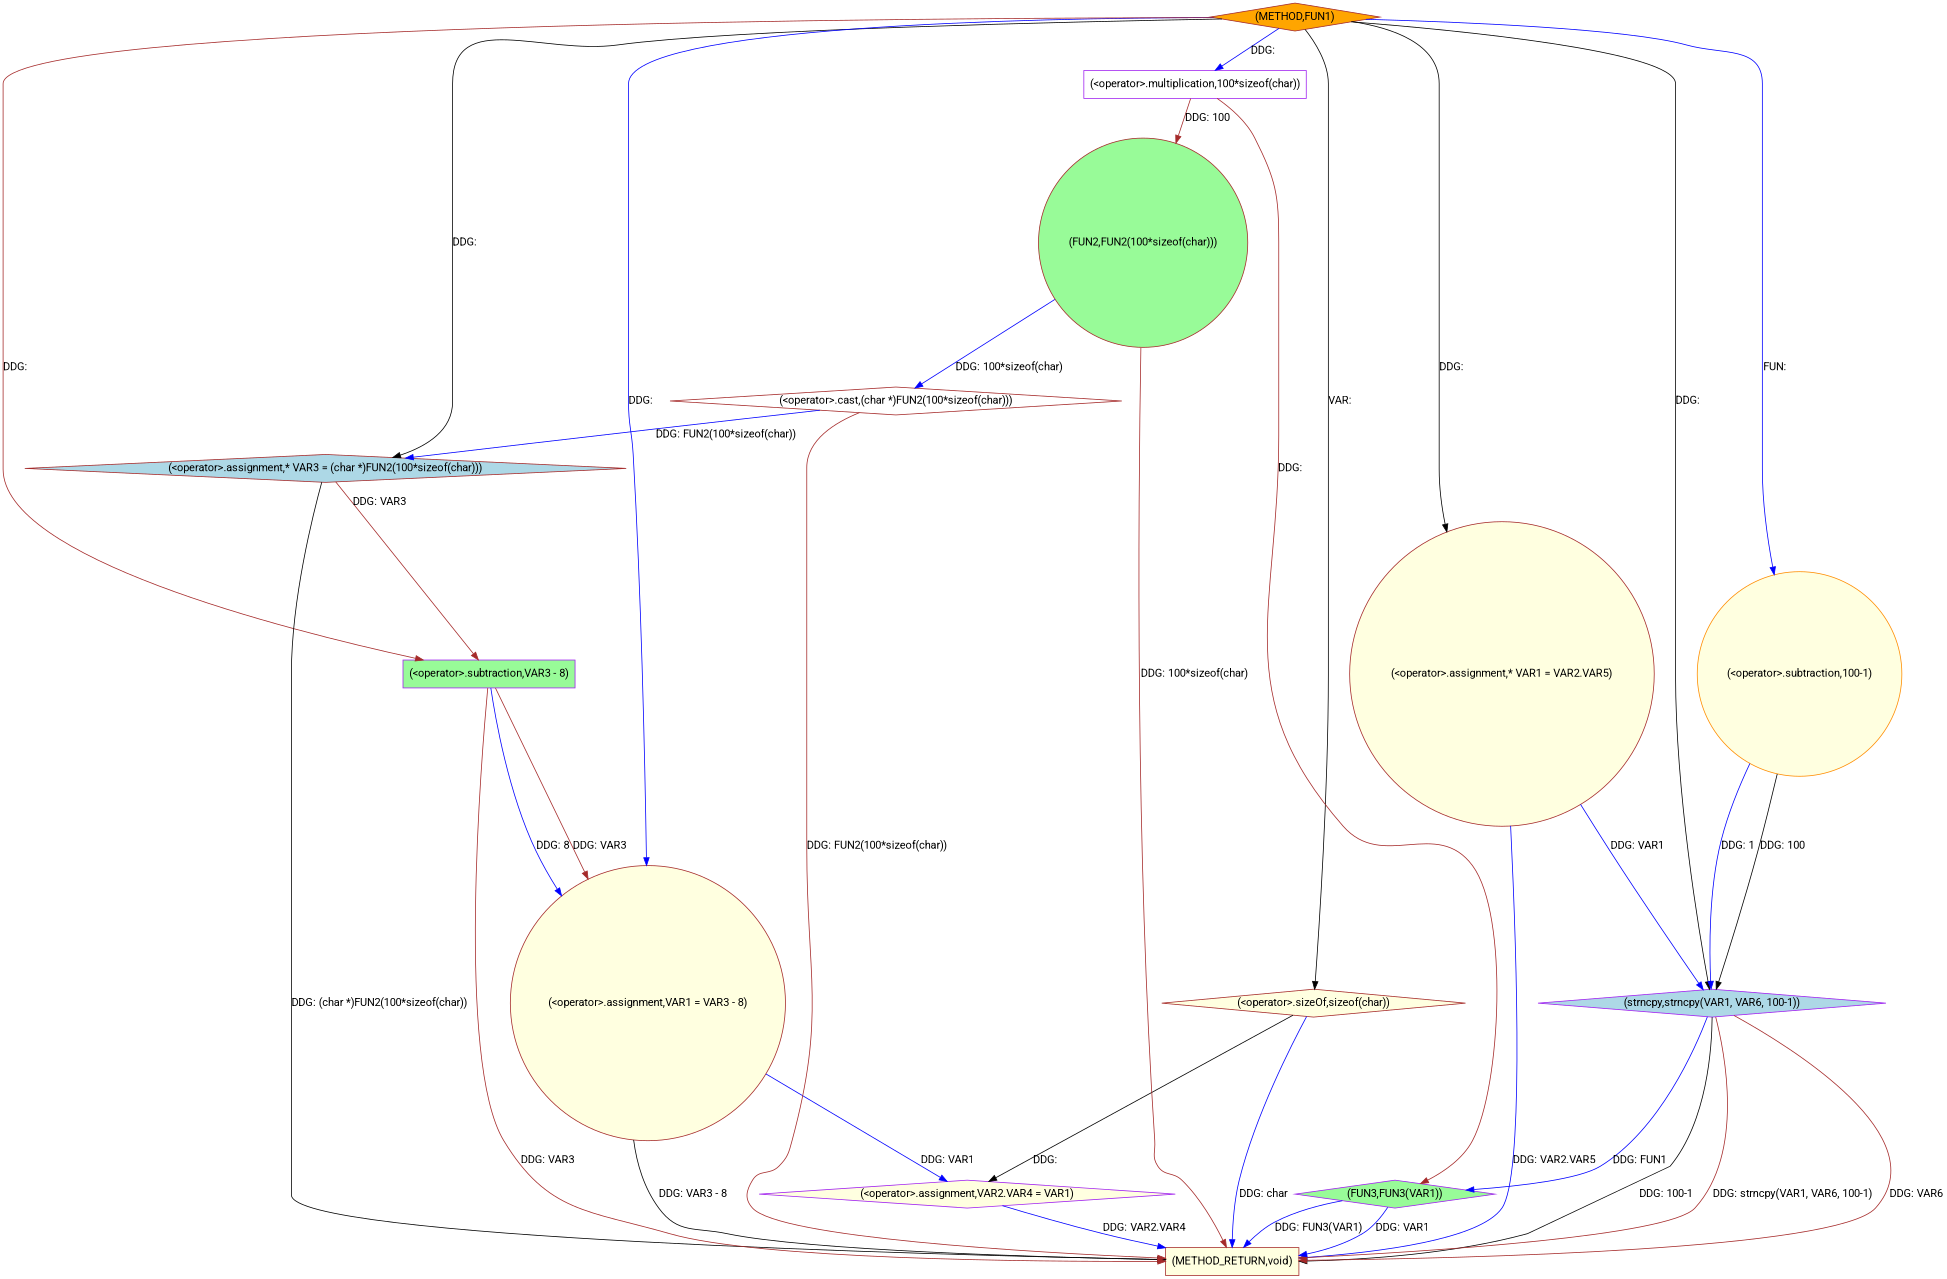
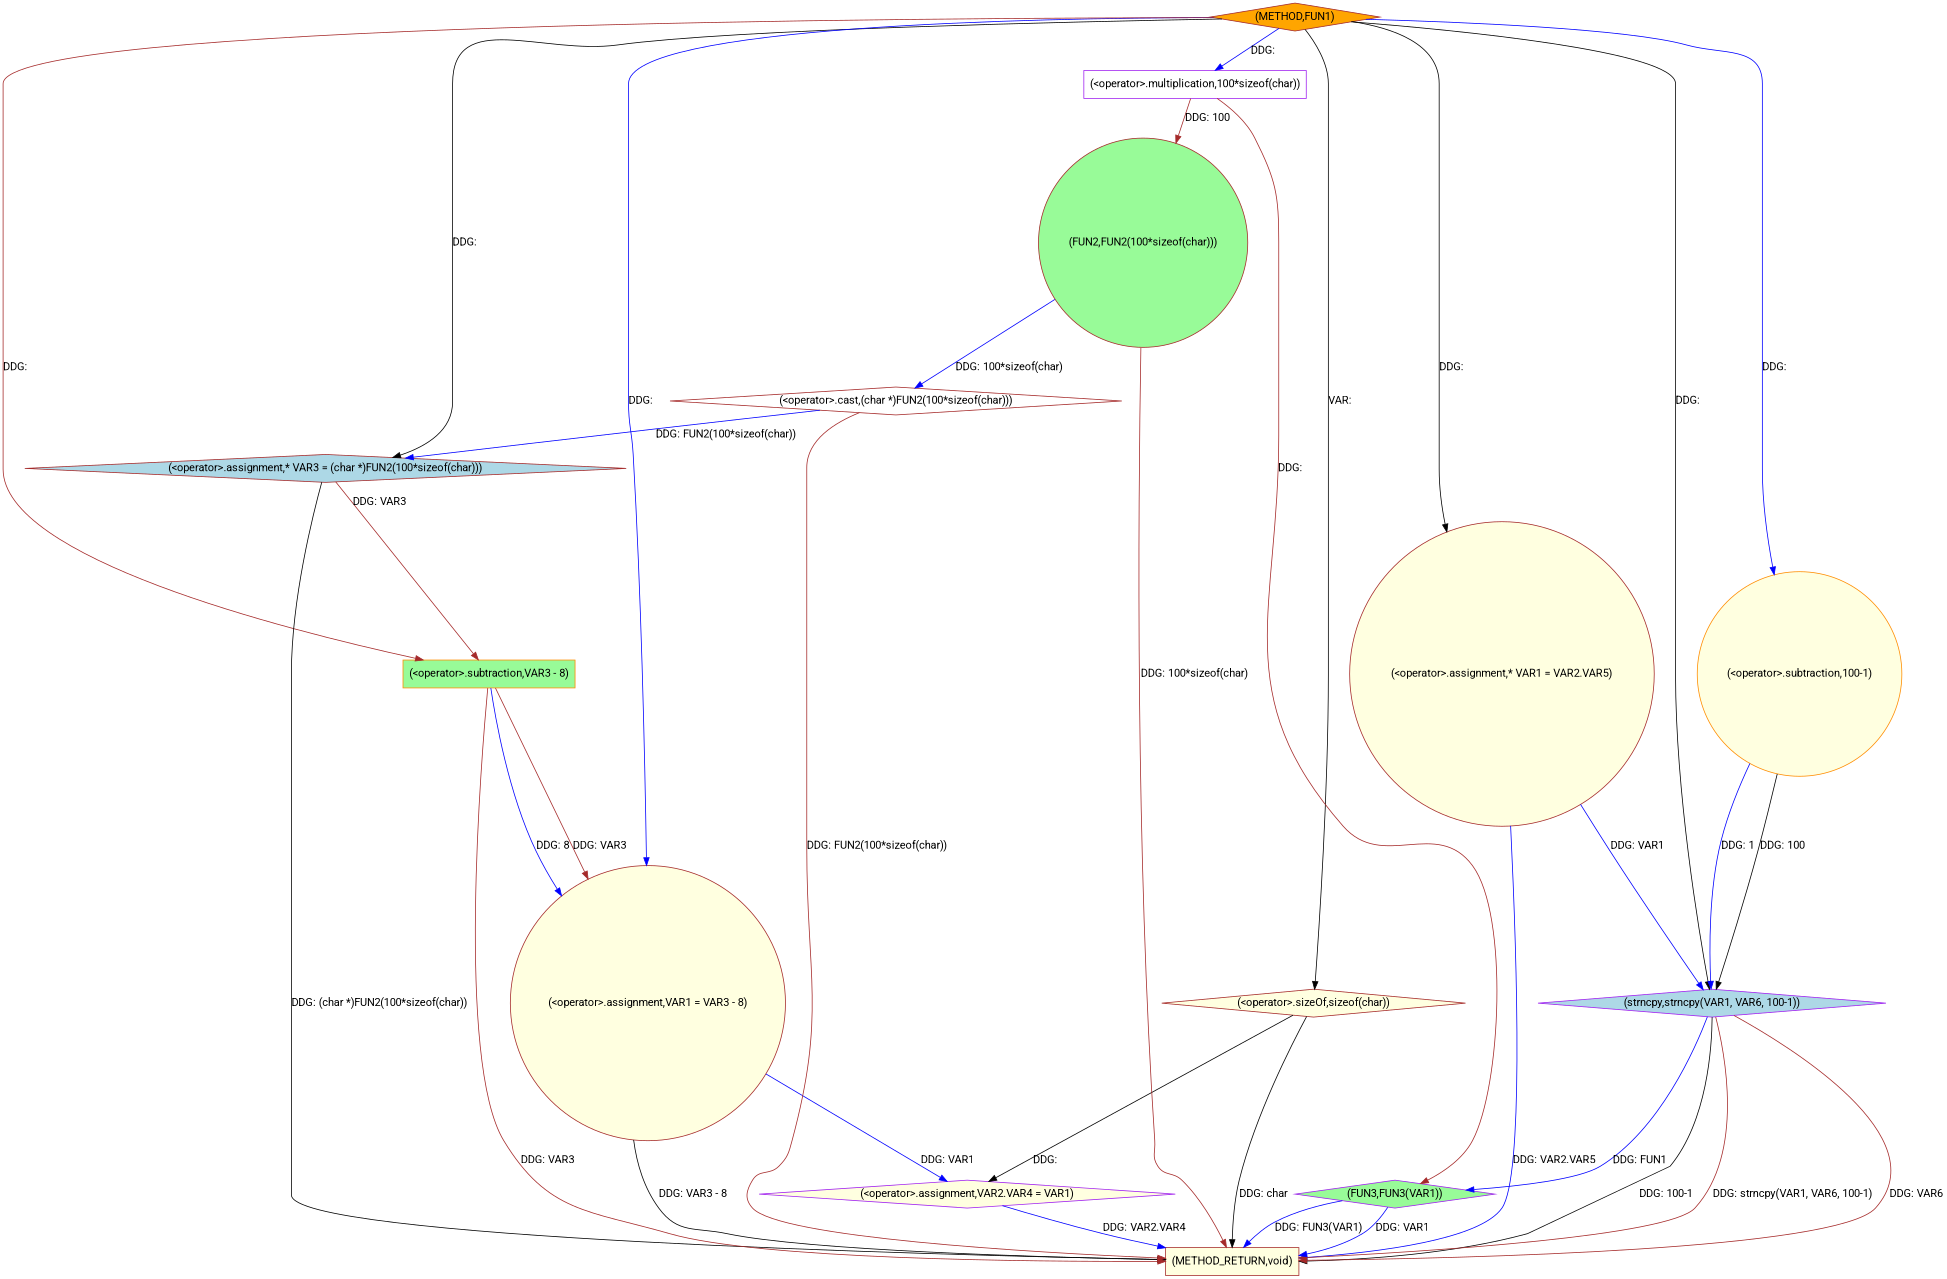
edge "(METHOD,FUN1)" -> "(<operator>.subtraction,100-1)": label "FUN: " -> "DDG: "
node "(<operator>.subtraction,VAR3 - 8)": color purple -> darkorange
edge "(<operator>.sizeOf,sizeof(char))" -> "(METHOD_RETURN,void)": color blue -> black
